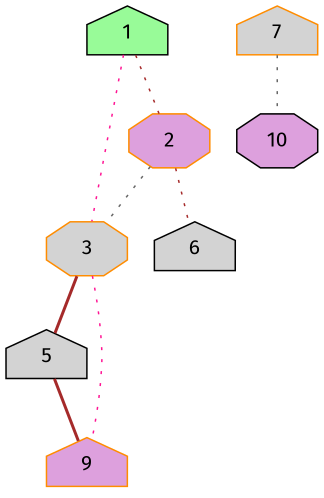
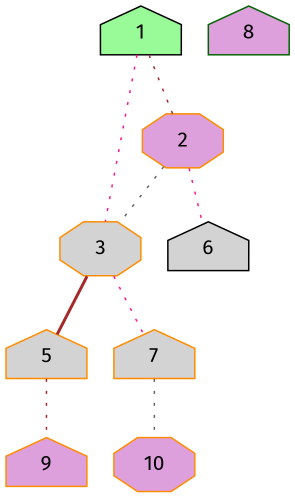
node "8": added
node "10": color black -> darkorange
edge "2" -- "6": color brown -> deeppink
node "5": color black -> darkorange
edge "3" -- "9": now "3" -- "7"
edge "5" -- "9": style bold -> dotted
